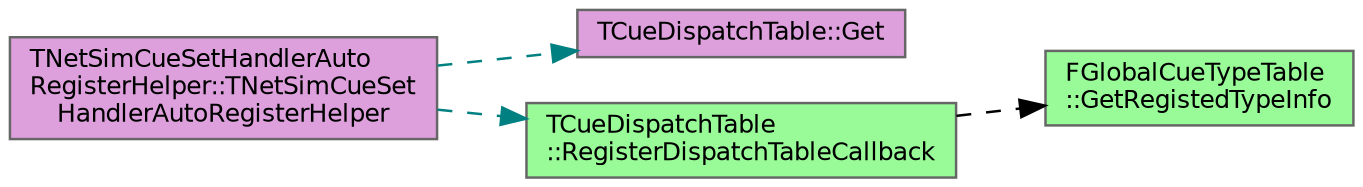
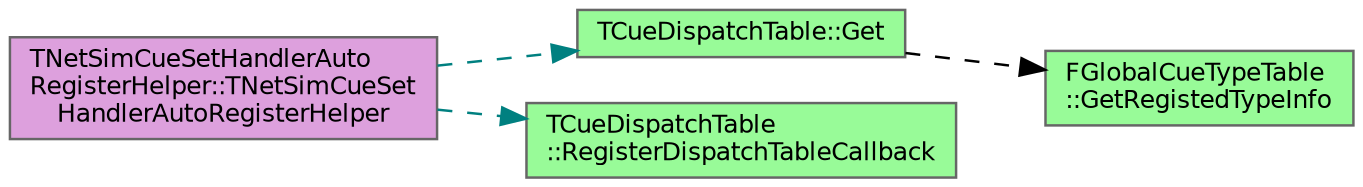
node "TCueDispatchTable::Get": fillcolor plum -> palegreen
edge "TCueDispatchTable ::RegisterDispatchTableCallback" -> "FGlobalCueTypeTable ::GetRegistedTypeInfo": now "TCueDispatchTable::Get" -> "FGlobalCueTypeTable ::GetRegistedTypeInfo"
